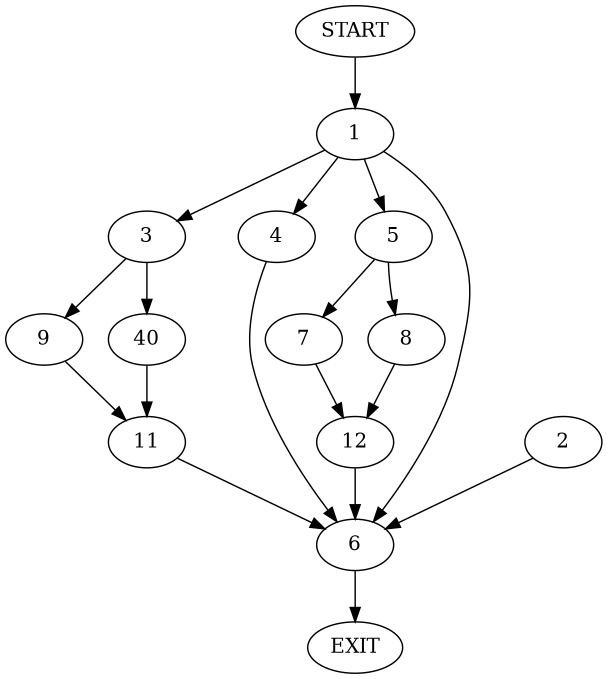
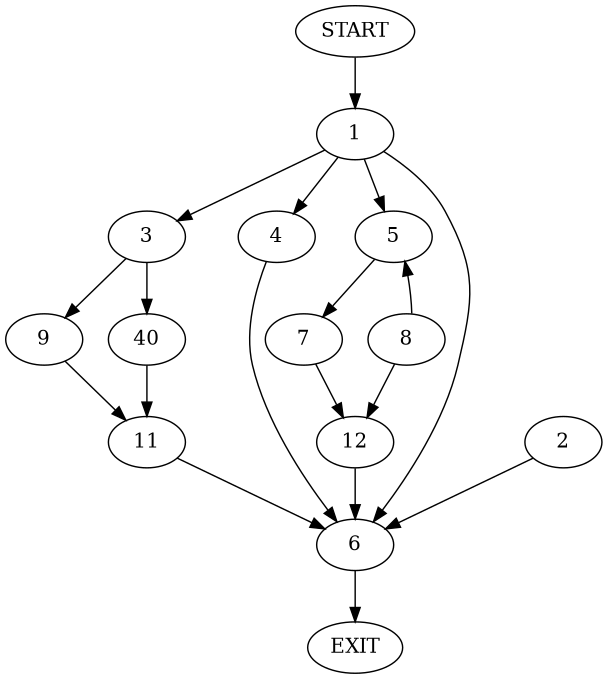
edge "5" -> "8": reversed
